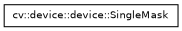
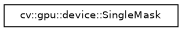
node "cv::device::device::SingleMask": label "cv::device::device::SingleMask" -> "cv::gpu::device::SingleMask"
